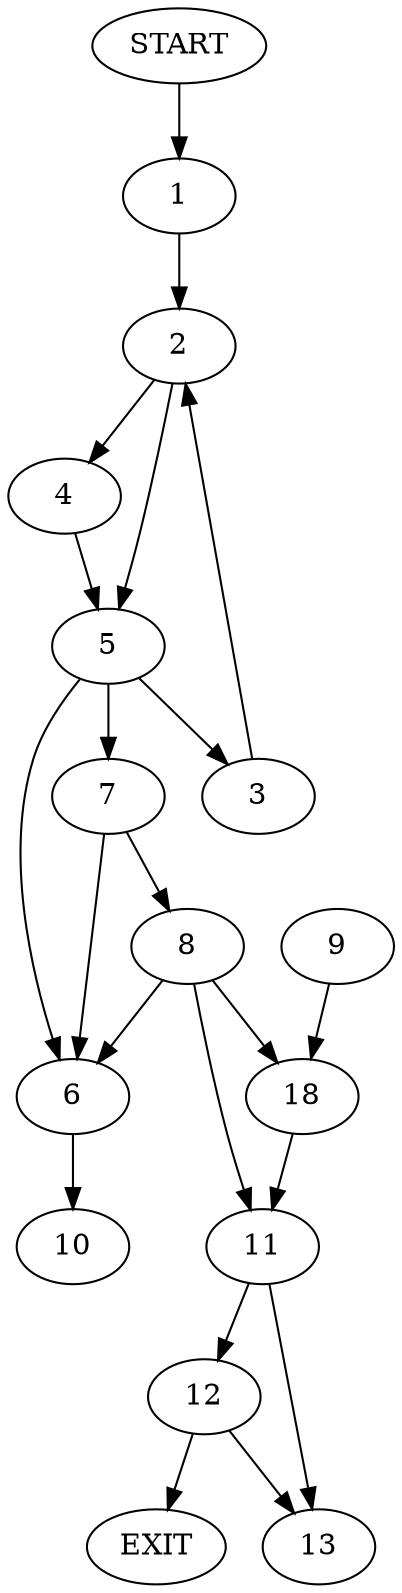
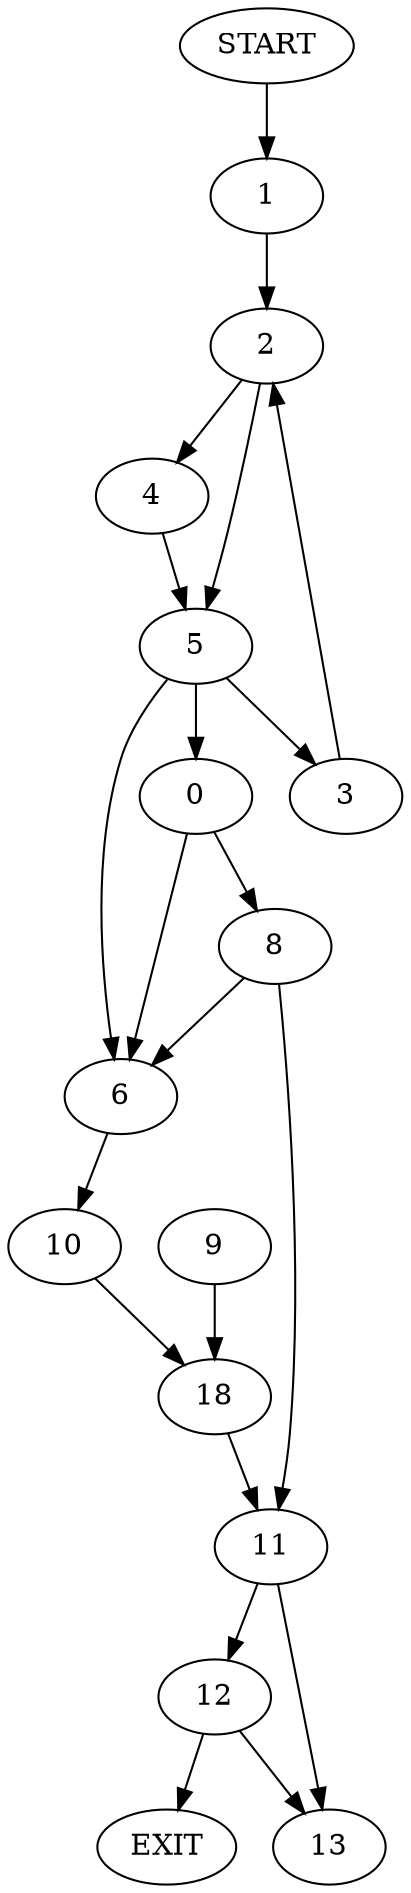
node "7": label "7" -> "0"
edge "8" -> "18": now "10" -> "18"
